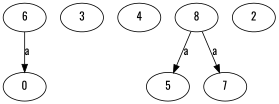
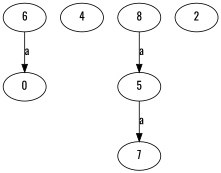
node "3": removed
edge "8" -> "7": now "5" -> "7"
